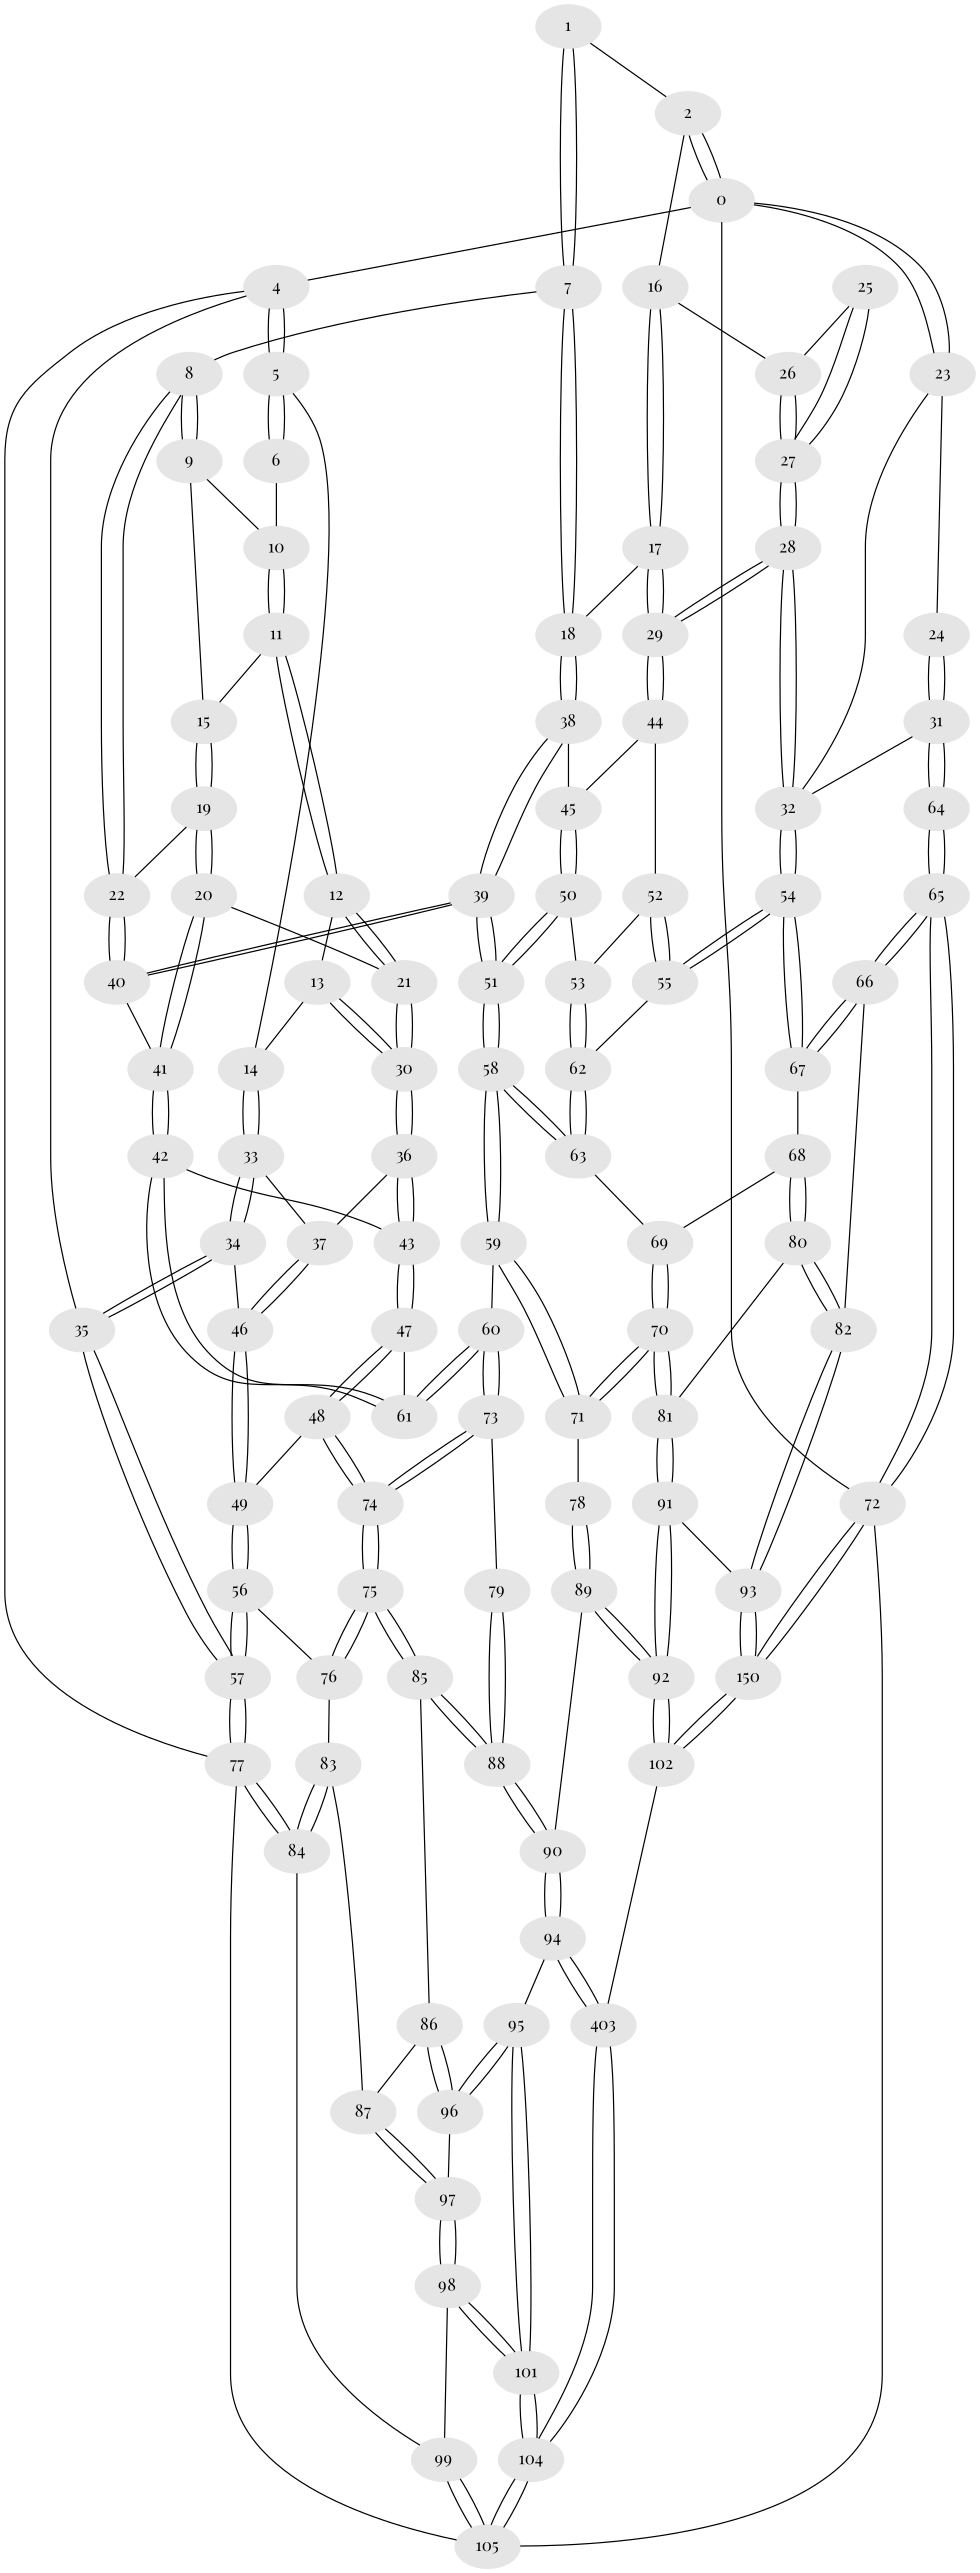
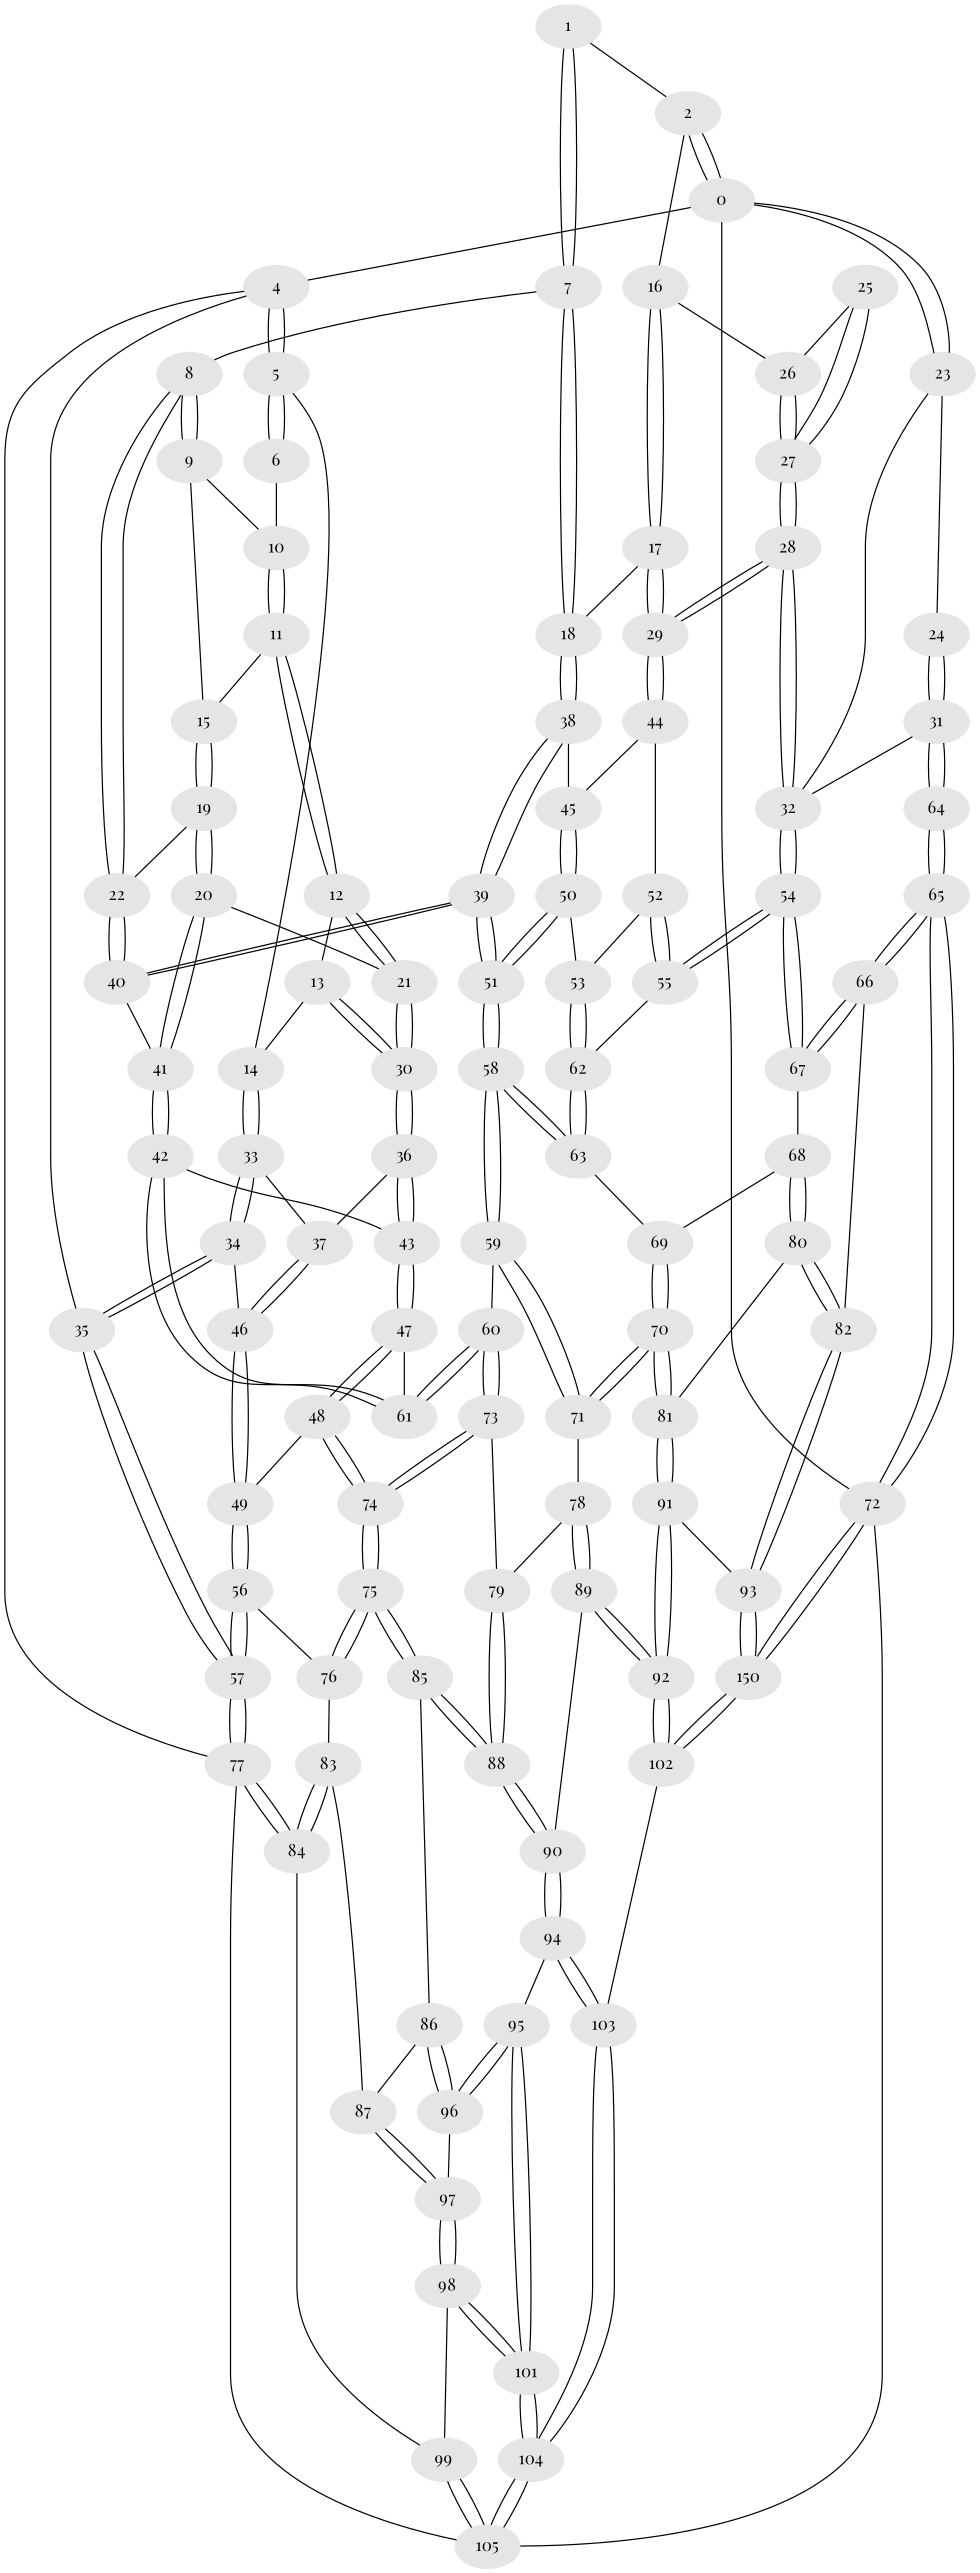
edge "78" -- "79": added
node "403": label "403" -> "103"
